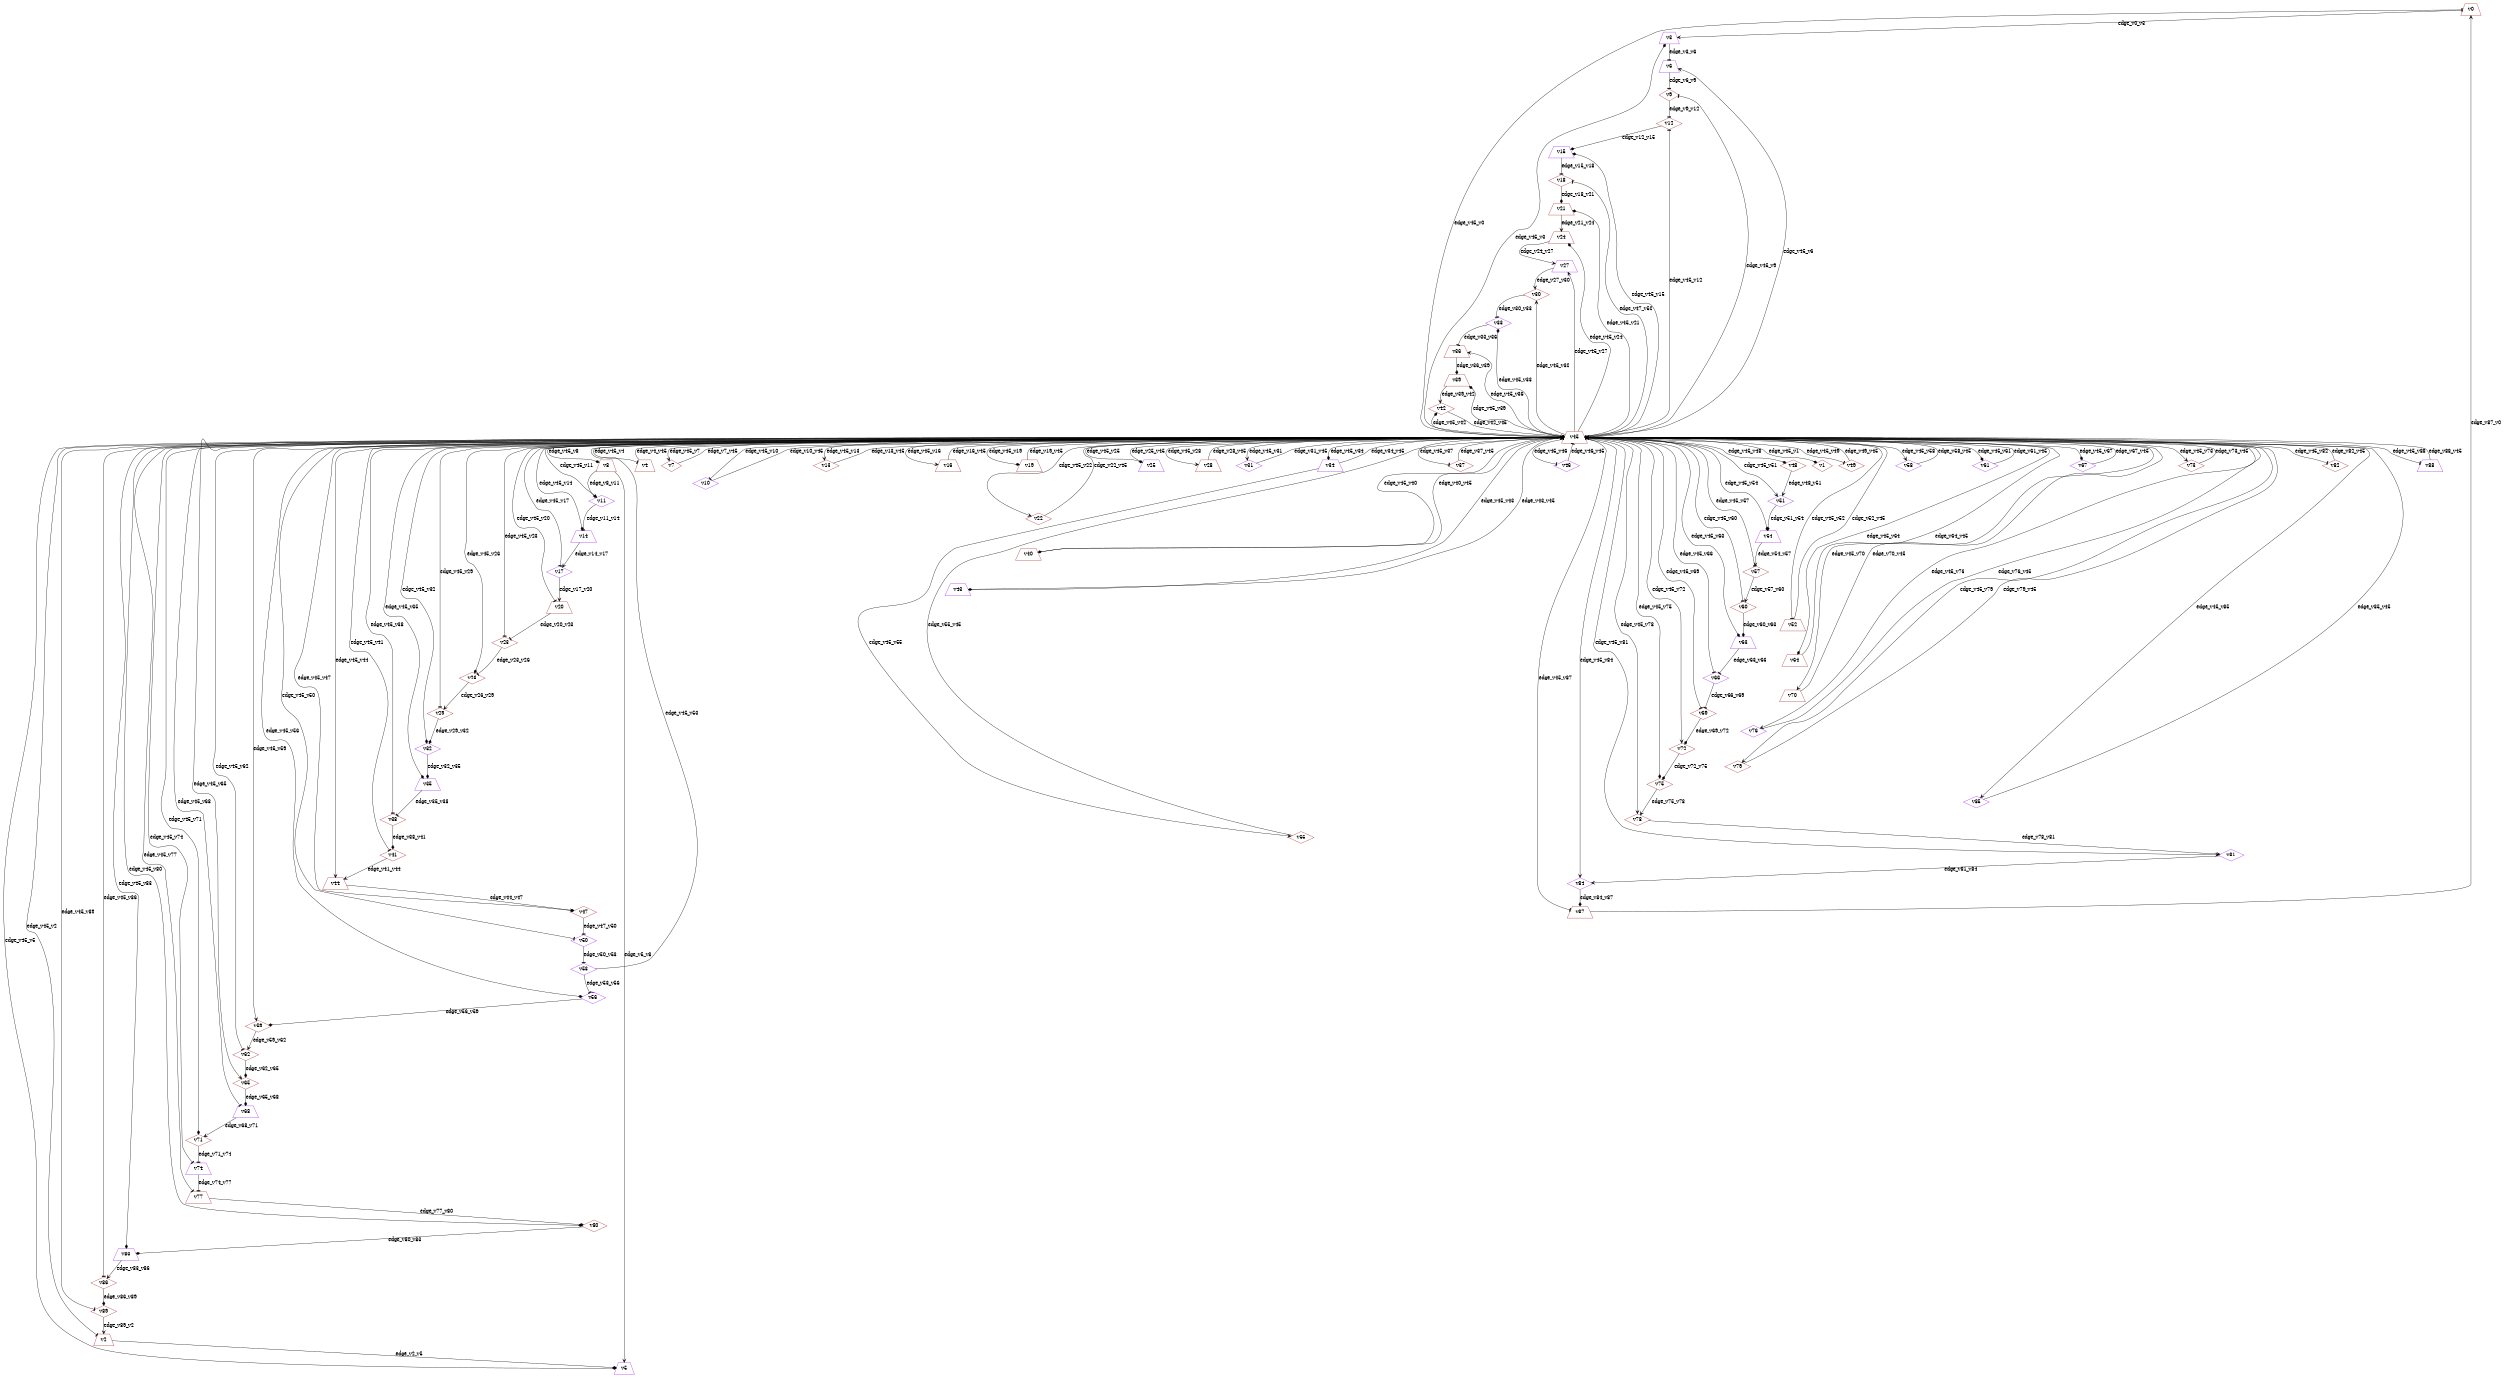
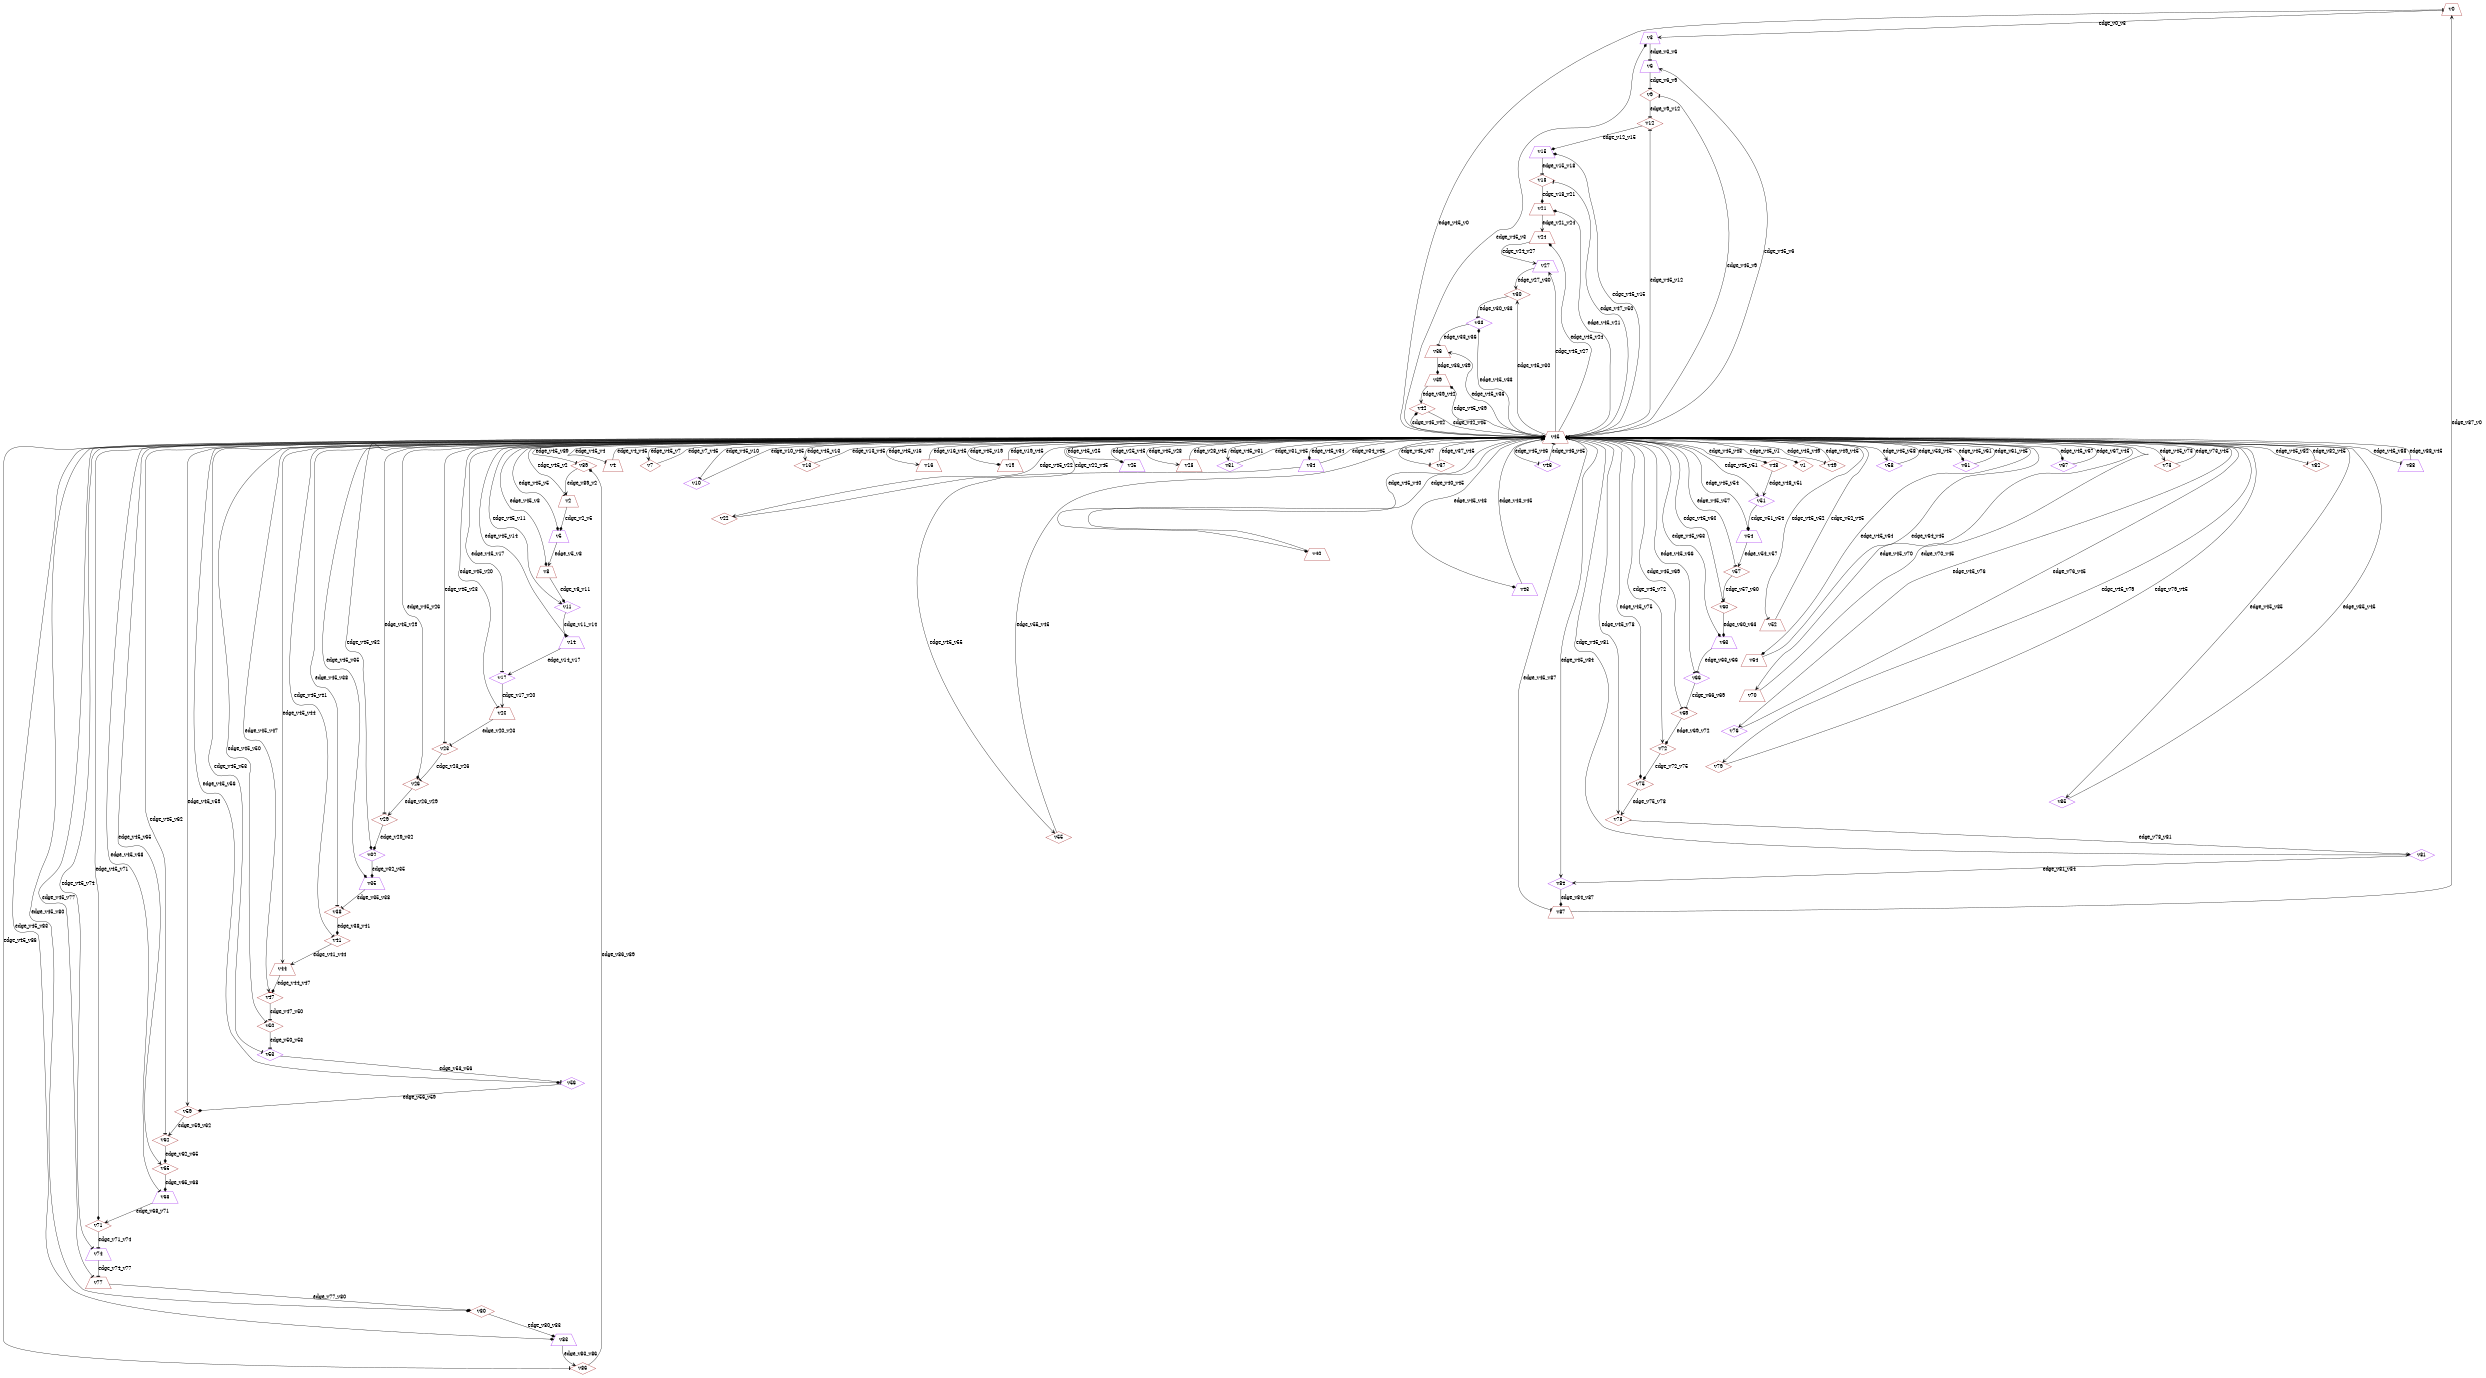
edge "v53" -> "v45": reversed
edge "v8" -> "v5": reversed
node "v50": color purple -> brown
